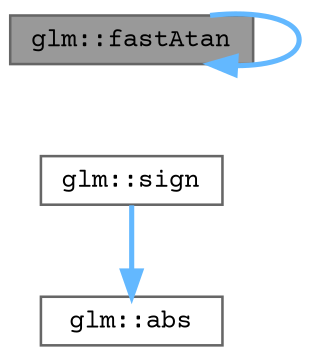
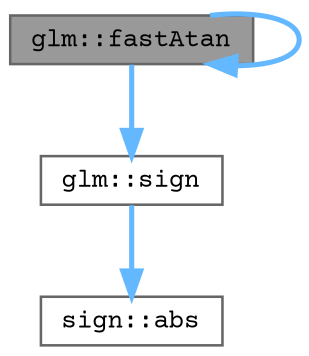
edge "glm::fastAtan" -> "glm::sign": added
node "glm::abs": label "glm::abs" -> "sign::abs"
